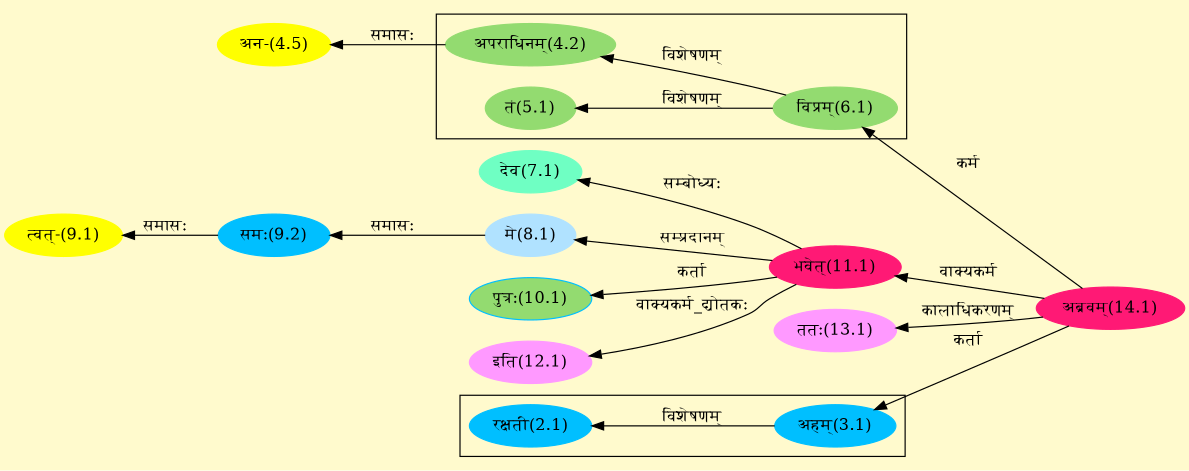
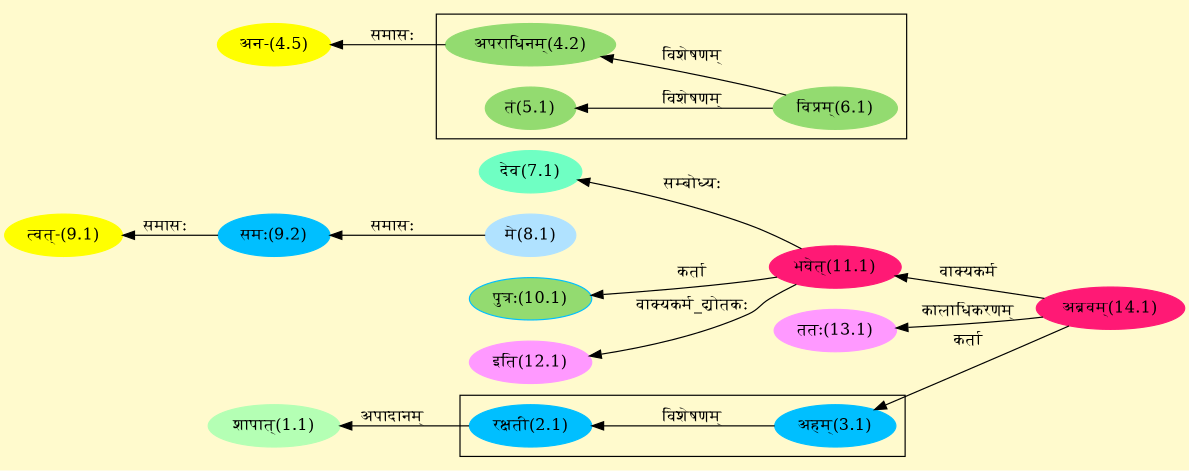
edge "अब्रवम्(14.1)" -> "विप्रम्(6.1)": removed, label "कर्म"
edge "भवेत्(11.1)" -> "मे(8.1)": removed, label "सम्प्रदानम्"
node "शापात्(1.1)": added
